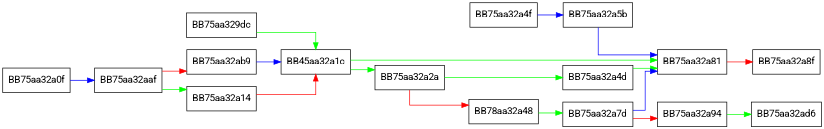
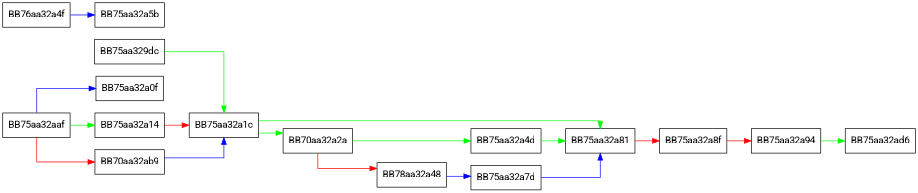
node "BB75aa32a4f": label "BB75aa32a4f" -> "BB76aa32a4f"
edge "BB75aa32a5b" -> "BB75aa32a81": removed
node "BB75aa32ab9": label "BB75aa32ab9" -> "BB70aa32ab9"
node "BB45aa32a1c": label "BB45aa32a1c" -> "BB75aa32a1c"
node "BB75aa32a2a": label "BB75aa32a2a" -> "BB70aa32a2a"
edge "BB75aa32a0f" -> "BB75aa32aaf": reversed
edge "BB78aa32a48" -> "BB75aa32a7d": color green -> blue
edge "BB75aa32a7d" -> "BB75aa32a94": now "BB75aa32a8f" -> "BB75aa32a94"
